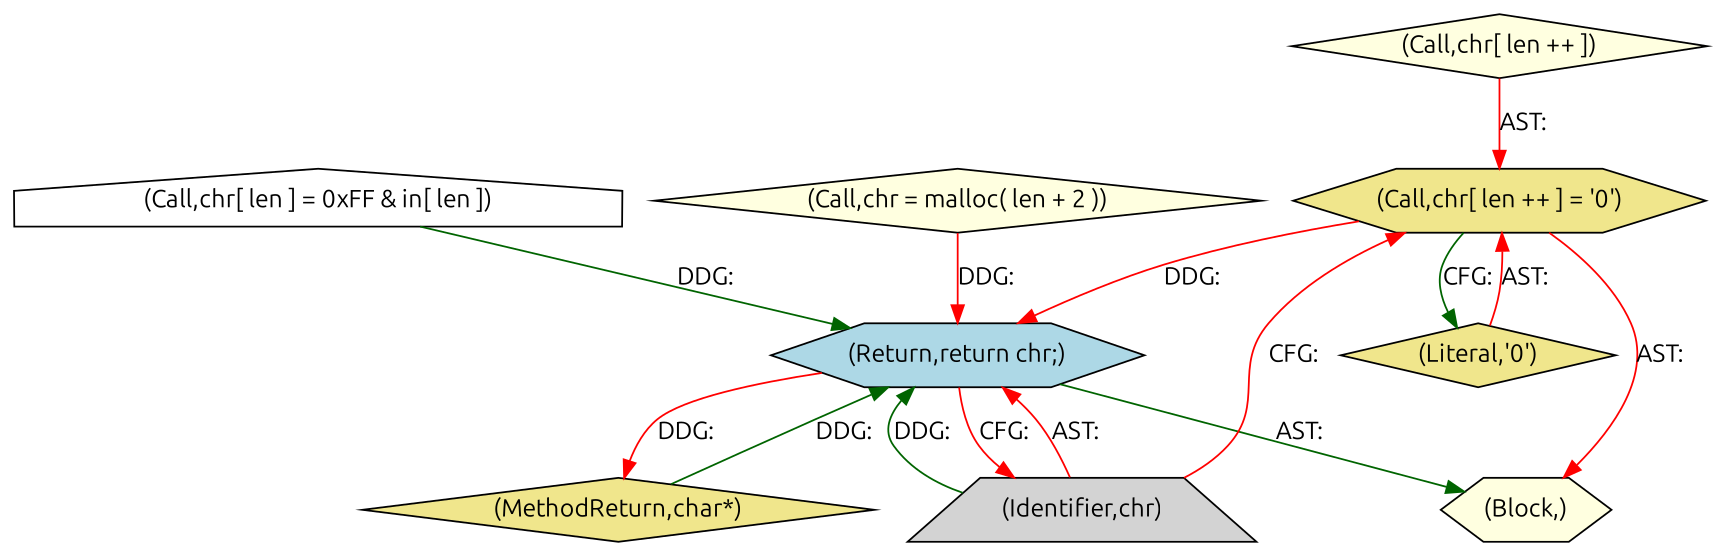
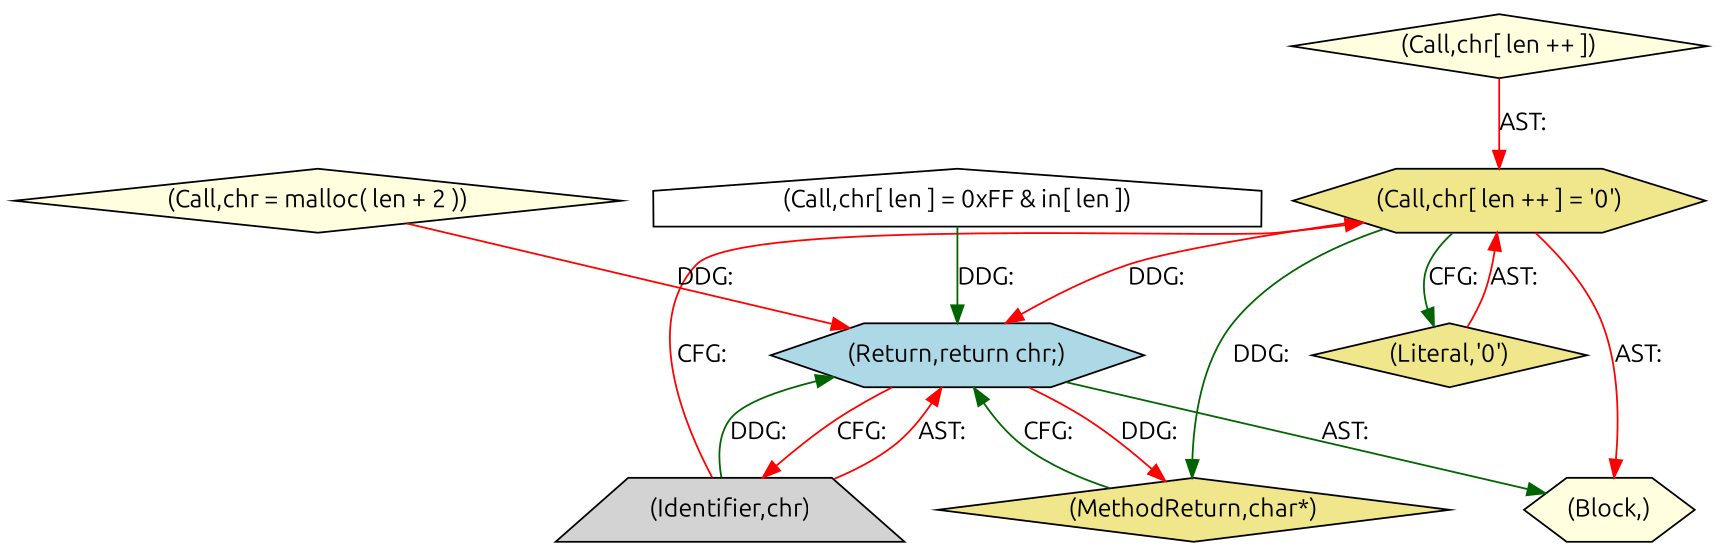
edge "(Call,chr[ len ++ ] = '0')" -> "(MethodReturn,char*)": added, label "DDG:"
edge "(MethodReturn,char*)" -> "(Return,return chr;)": label "DDG: " -> "CFG: "
